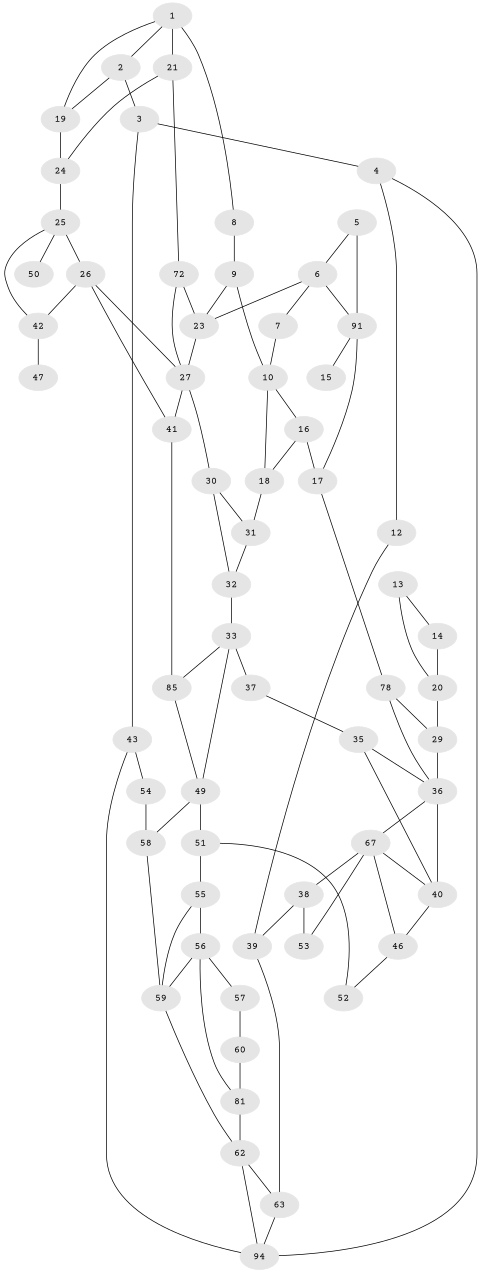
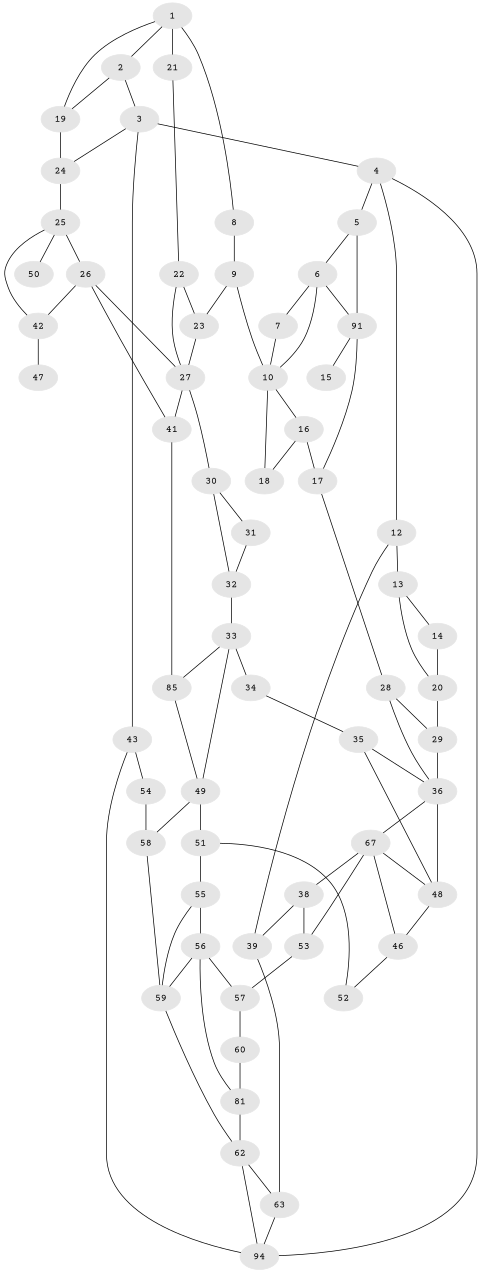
edge "21" -- "24": now "3" -- "24"
edge "4" -- "5": added
node "72": label "72" -> "22"
edge "6" -- "23": now "6" -- "10"
edge "18" -- "31": removed
edge "12" -- "13": added
node "37": label "37" -> "34"
node "78": label "78" -> "28"
node "40": label "40" -> "48"
edge "53" -- "57": added
